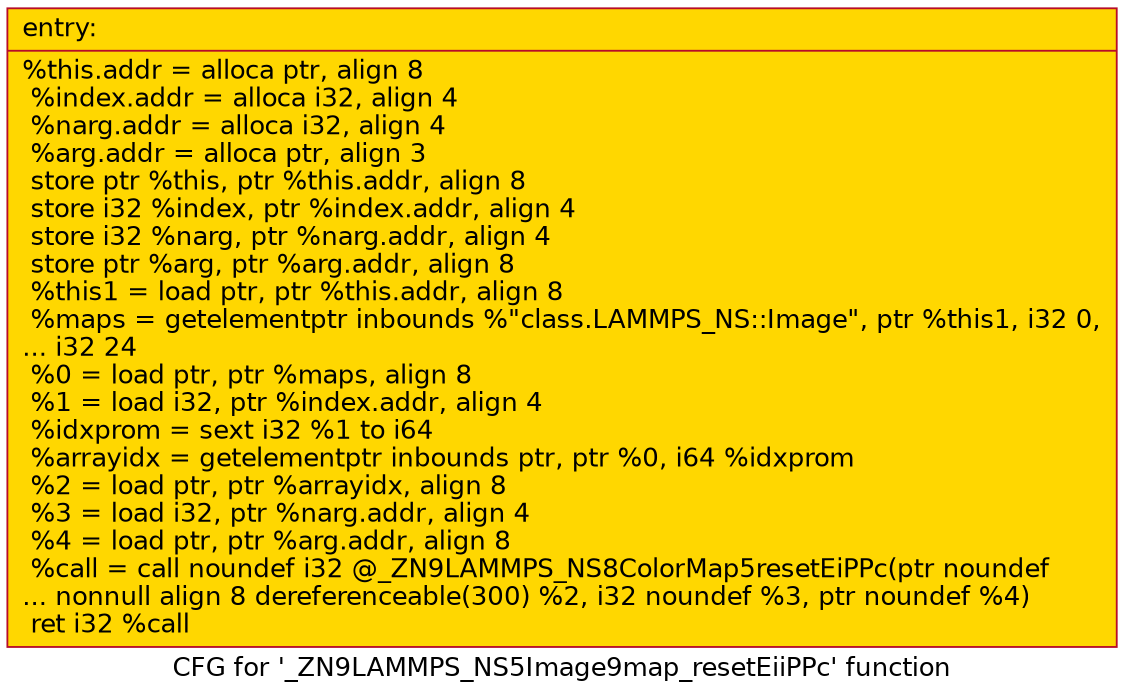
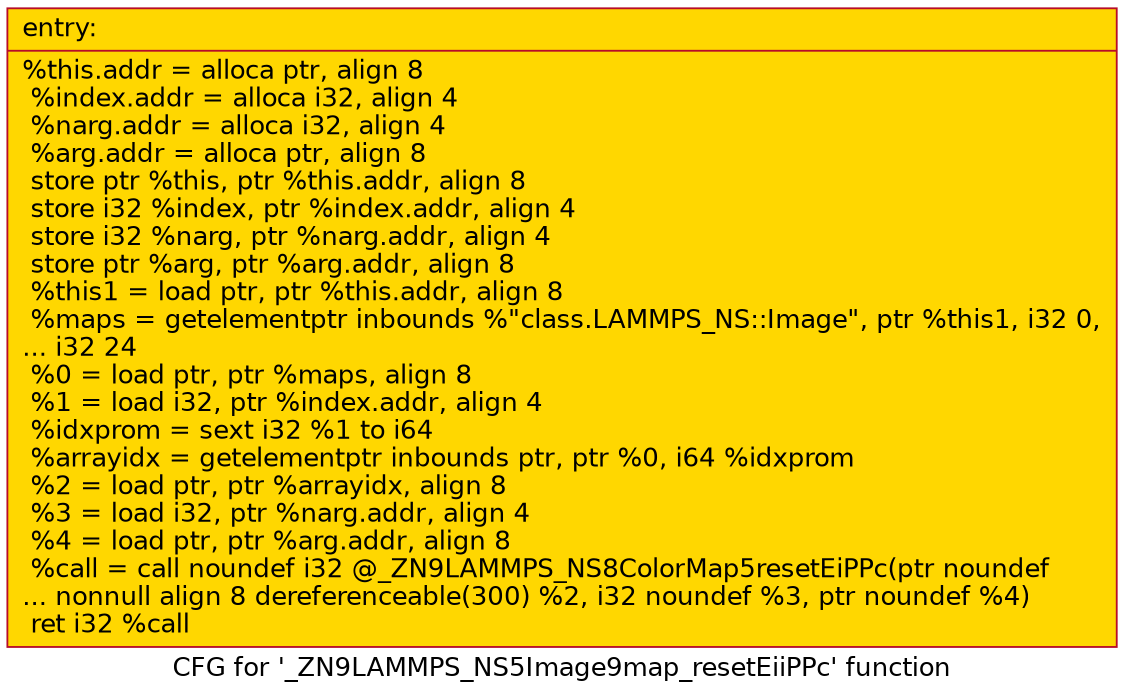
node "entry:": text "%arg.addr = alloca ptr, align 3" -> "%arg.addr = alloca ptr, align 8"
